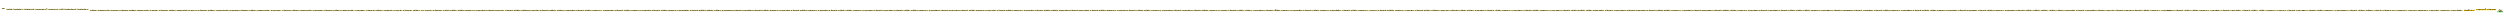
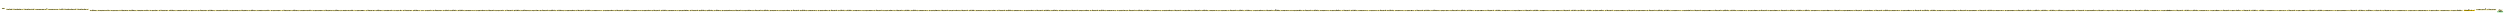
node "24744: write-property[v115,'scopeVisitor',v114]": fillcolor gold -> khaki
